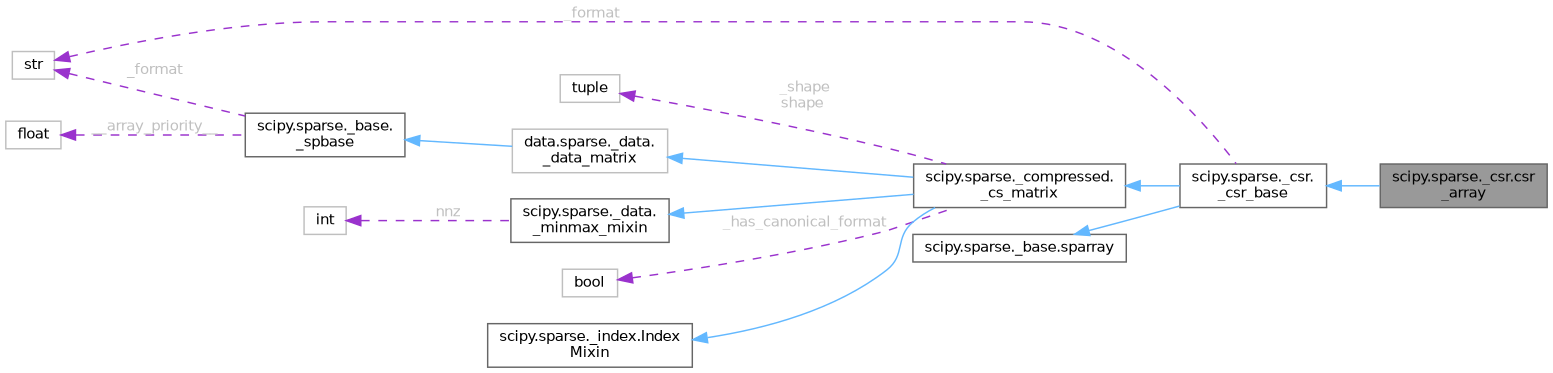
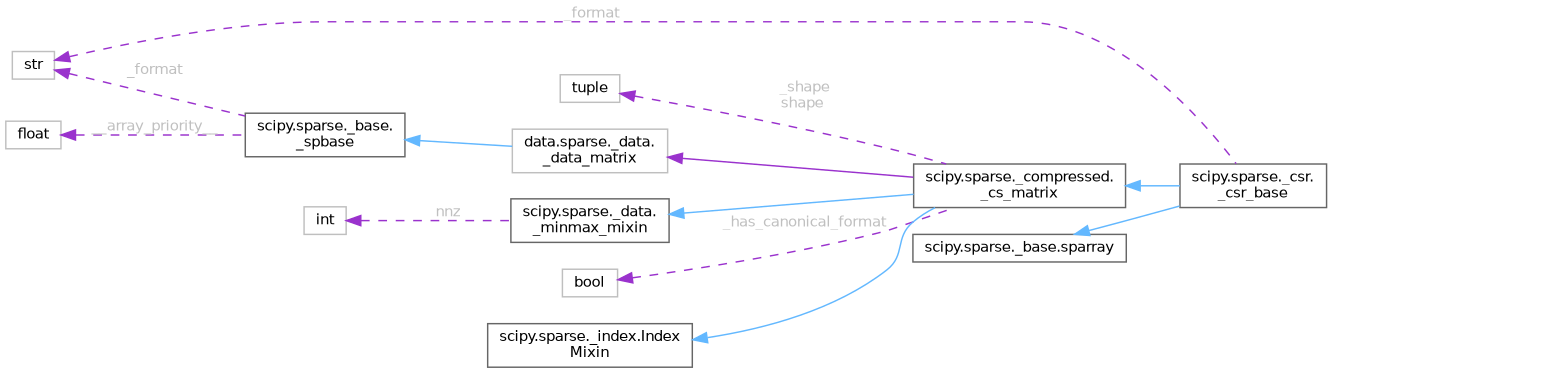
edge "scipy.sparse._compressed. _cs_matrix" -> "data.sparse._data. _data_matrix": color steelblue1 -> darkorchid3
node "scipy.sparse._csr.csr _array": removed
